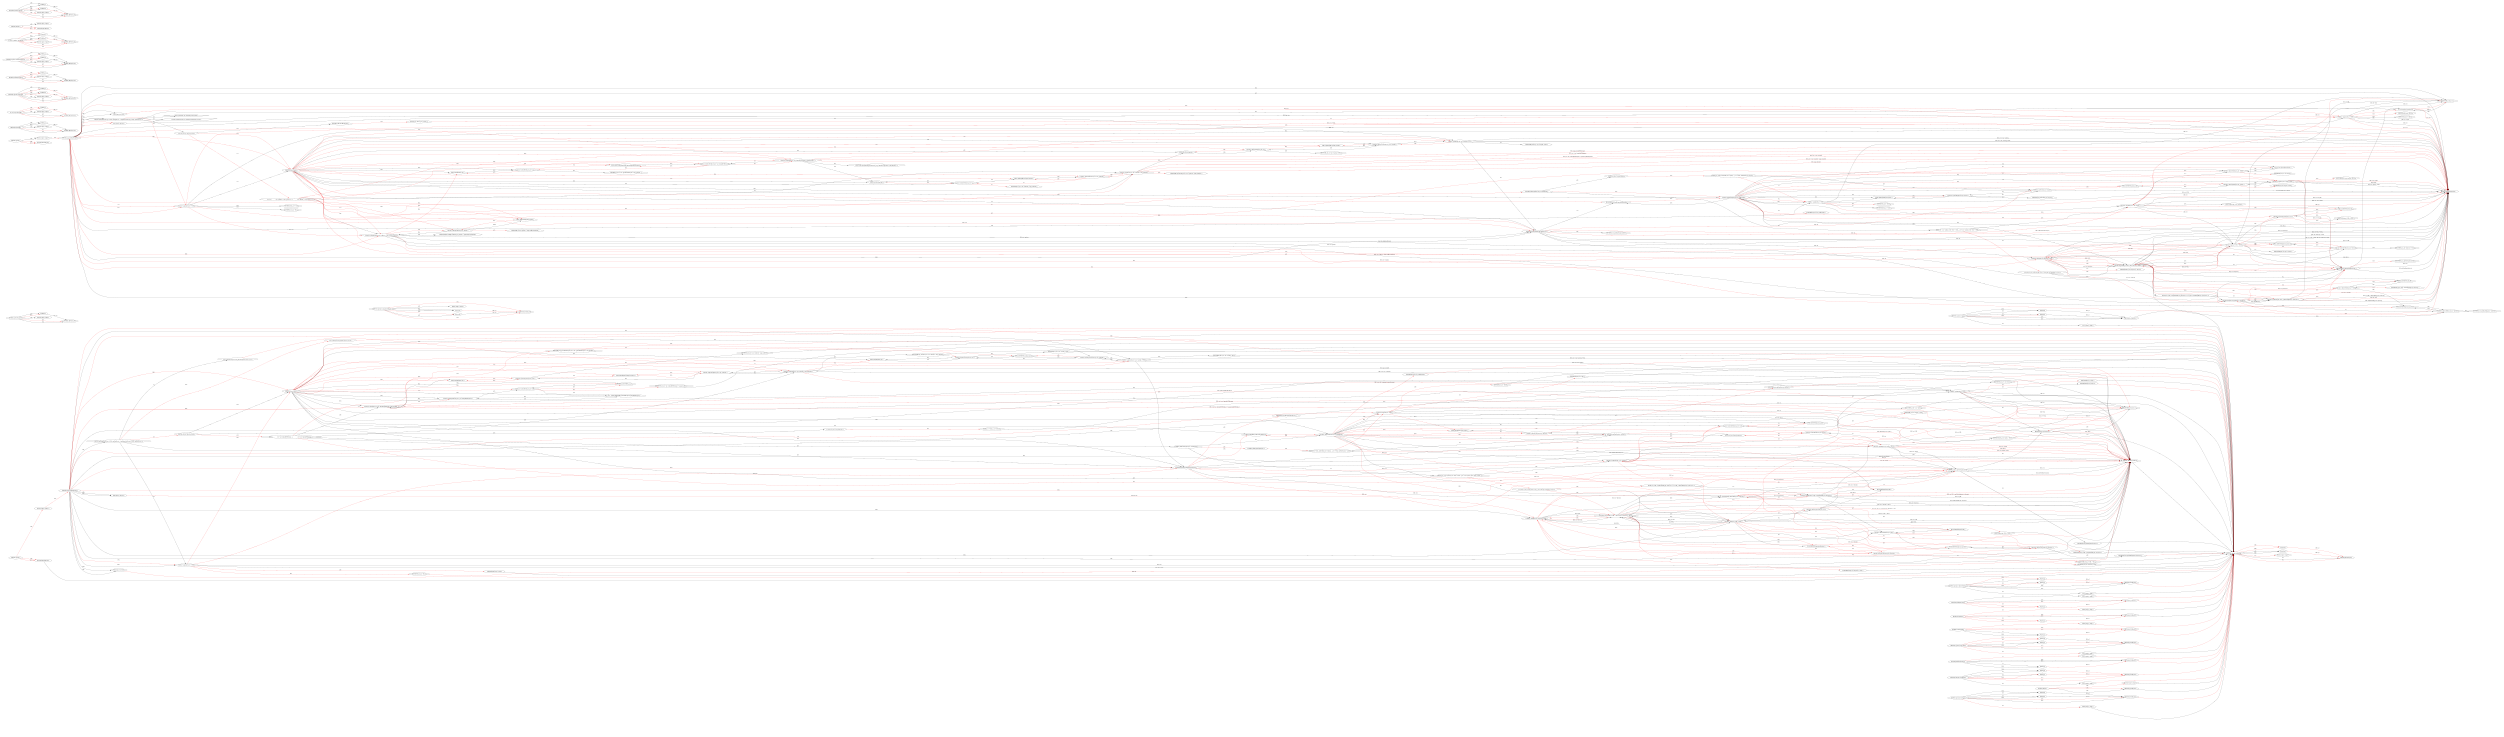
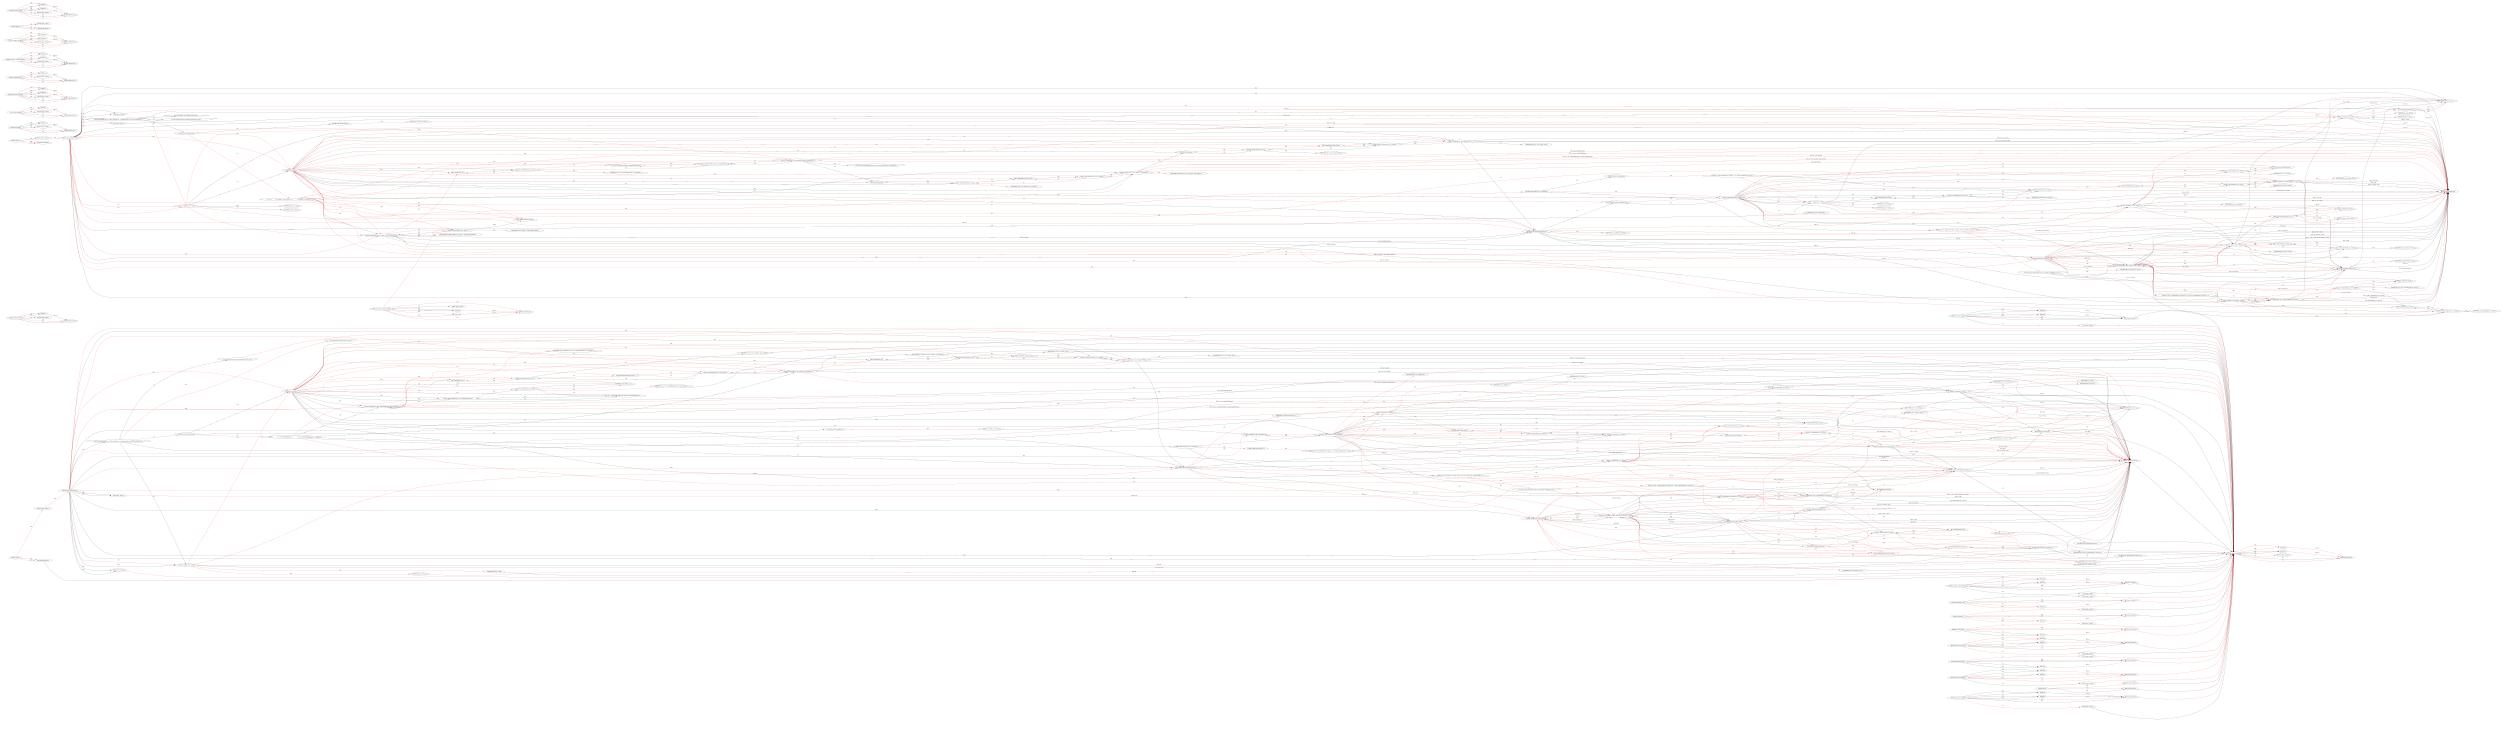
edge "(FIELD_IDENTIFIER,options,options)" -> "(<operator>.indirectFieldAccess,ctxt->options)": now "(METHOD,<operator>.assignmentMinus)" -> "(<operator>.indirectFieldAccess,ctxt->options)"
